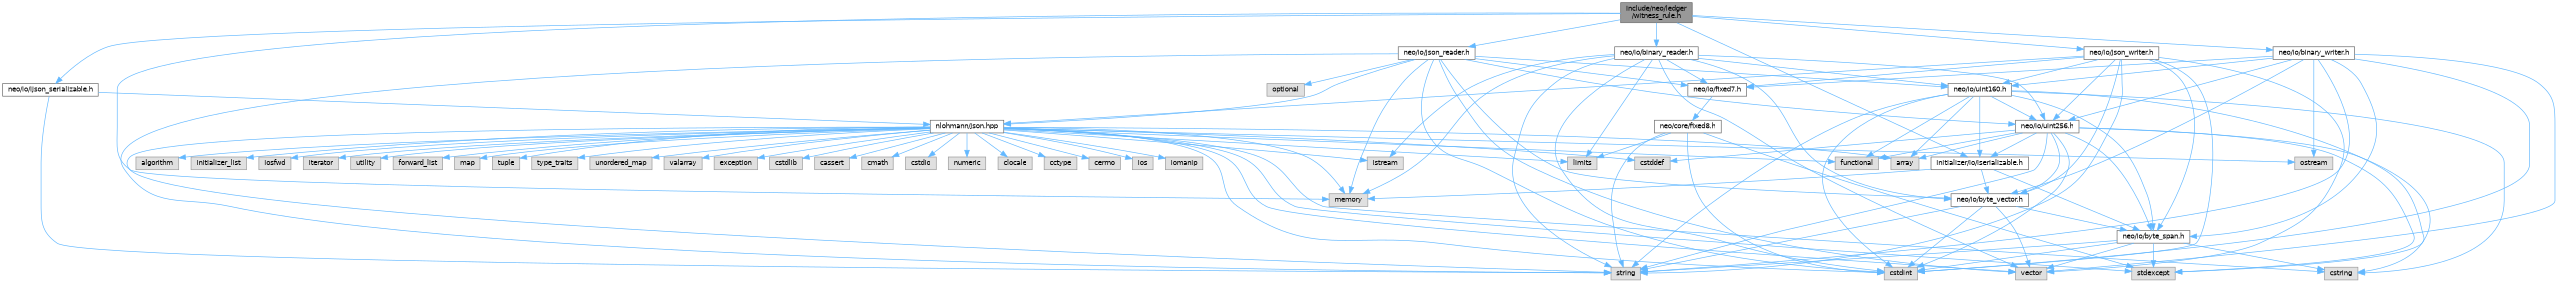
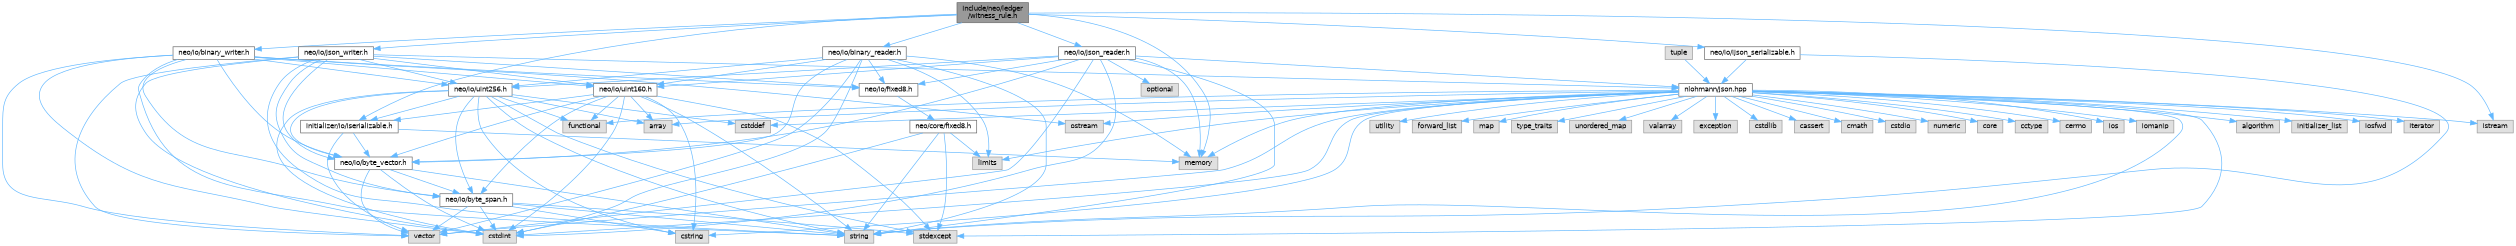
edge "neo/io/binary_reader.h" -> "istream": now "include/neo/ledger /witness_rule.h" -> "istream"
node "neo/io/fixed7.h": label "neo/io/fixed7.h" -> "neo/io/fixed8.h"
edge "neo/io/uint160.h" -> "neo/io/uint256.h": now "neo/io/uint160.h" -> "neo/io/byte_vector.h"
edge "nlohmann/json.hpp" -> "tuple": reversed
node "clocale": label "clocale" -> "core"
edge "initializer/io/iserializable.h" -> "neo/io/byte_span.h": now "initializer/io/iserializable.h" -> "vector"
